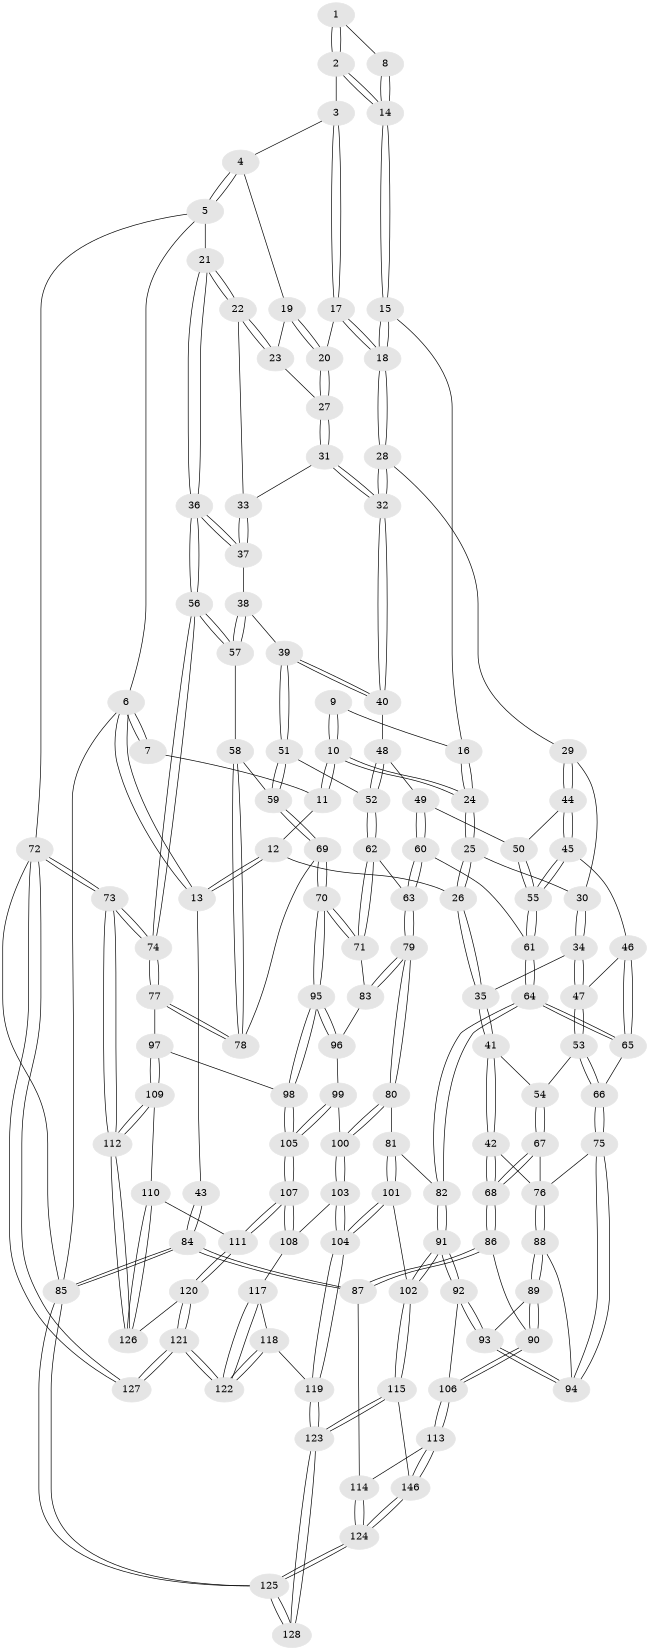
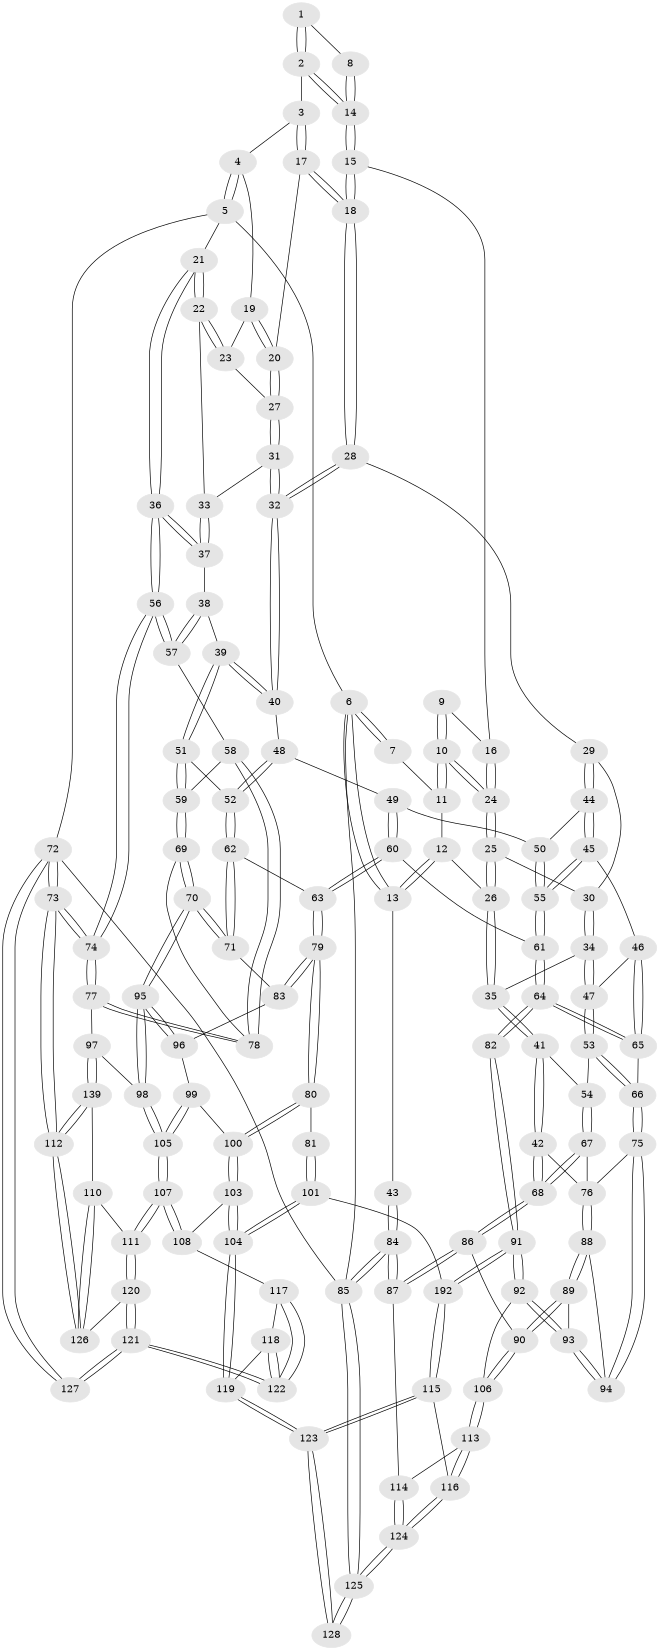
node "109": label "109" -> "139"
edge "81" -- "82": removed
node "102": label "102" -> "192"
node "146": label "146" -> "116"
